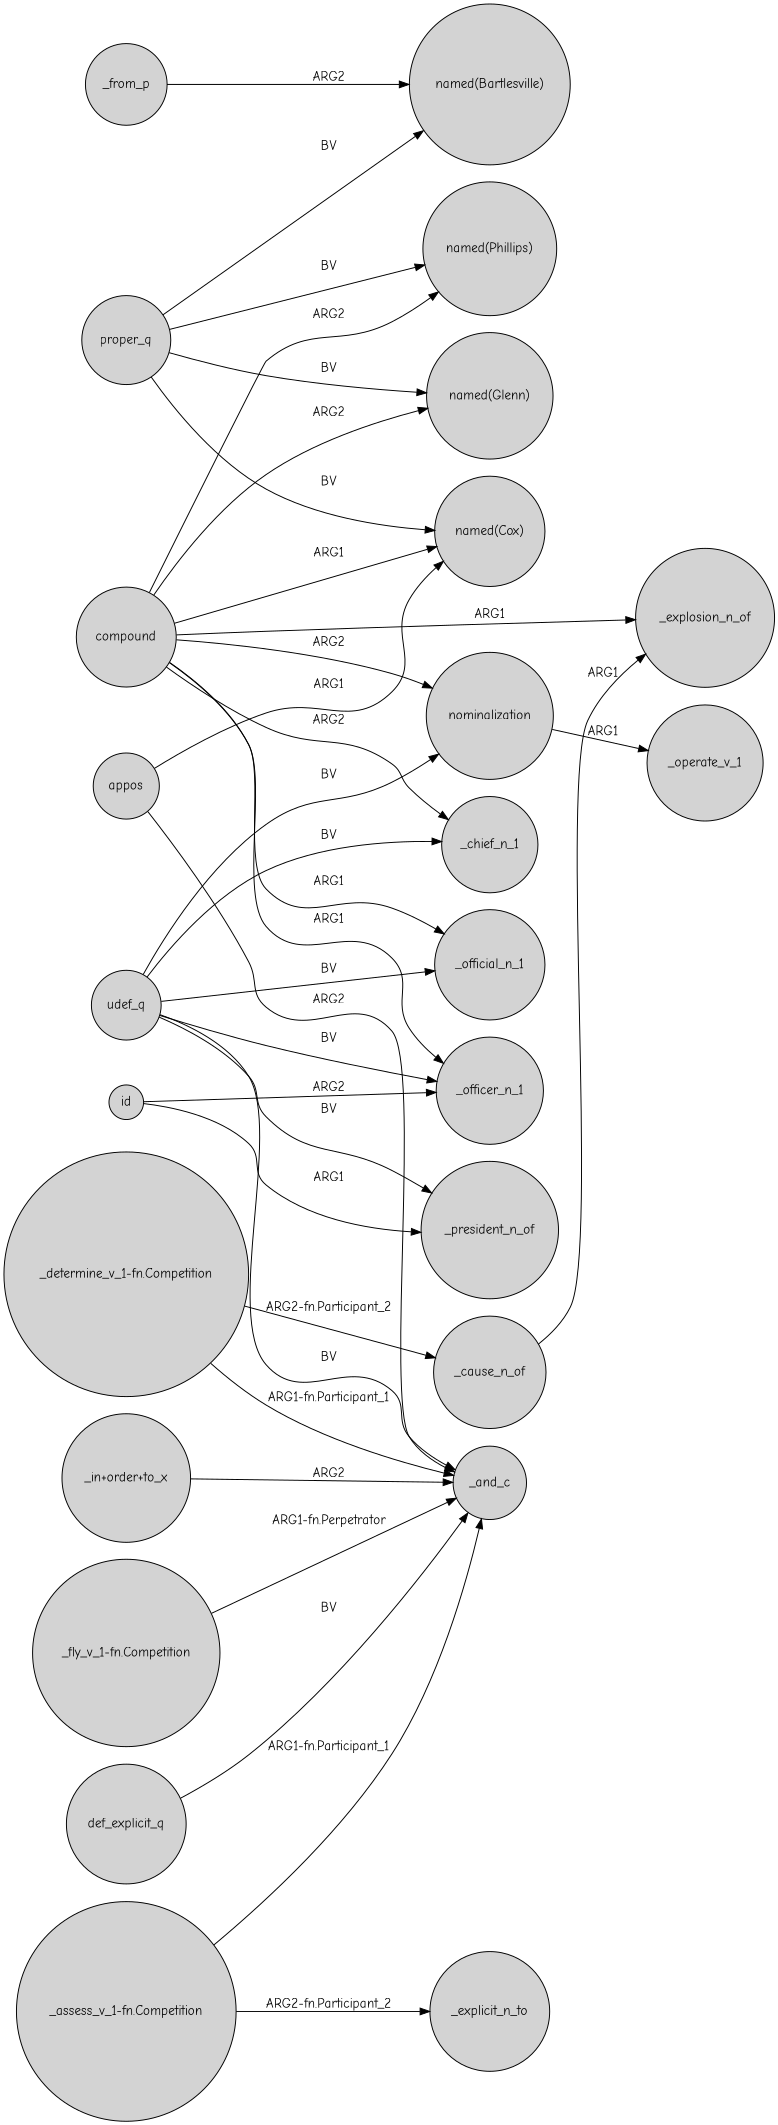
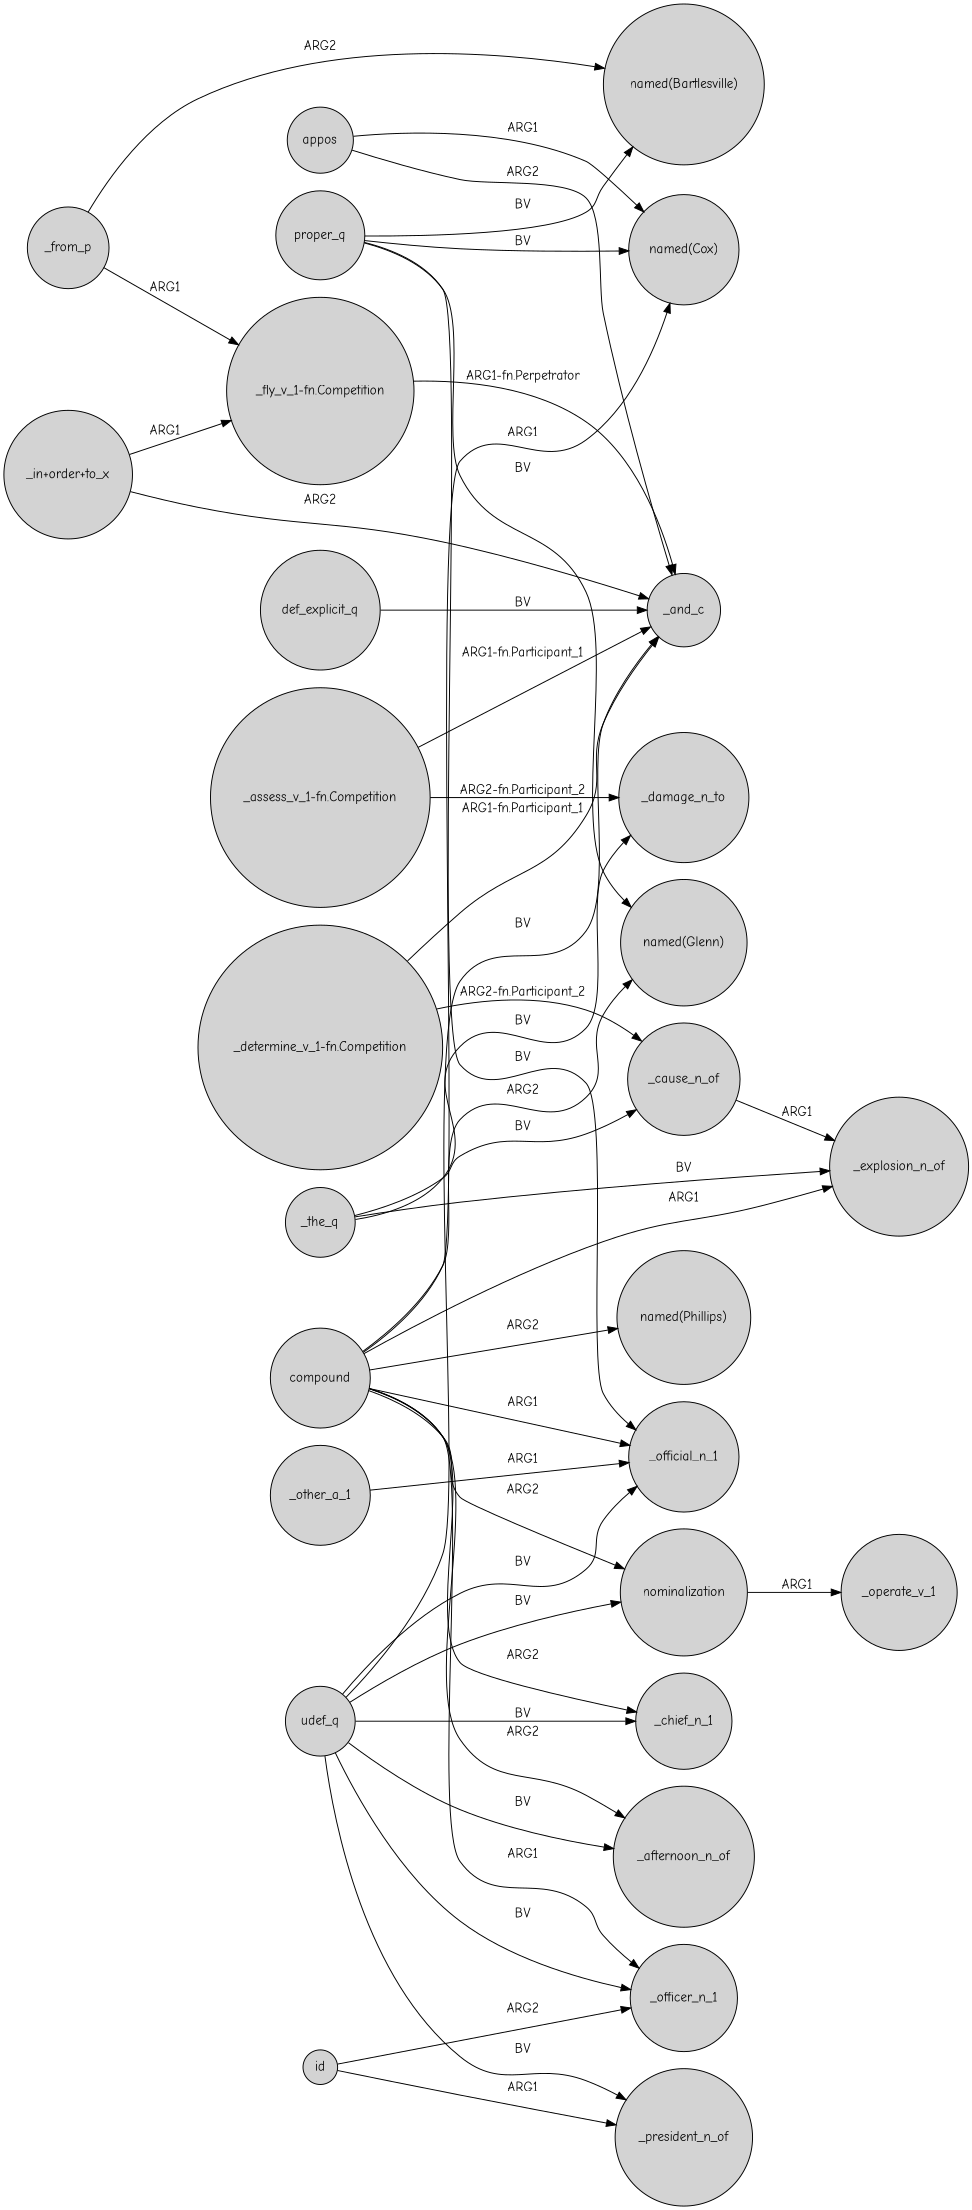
edge "proper_q" -> "named(Phillips)": now "proper_q" -> "_official_n_1"
edge "_from_p" -> "_fly_v_1-fn.Competition": added, label "ARG1"
edge "_in+order+to_x" -> "_fly_v_1-fn.Competition": added, label "ARG1"
node "_the_q": added
node "_other_a_1": added
node "_afternoon_n_of": added
node "_explicit_n_to": label "_explicit_n_to" -> "_damage_n_to"
